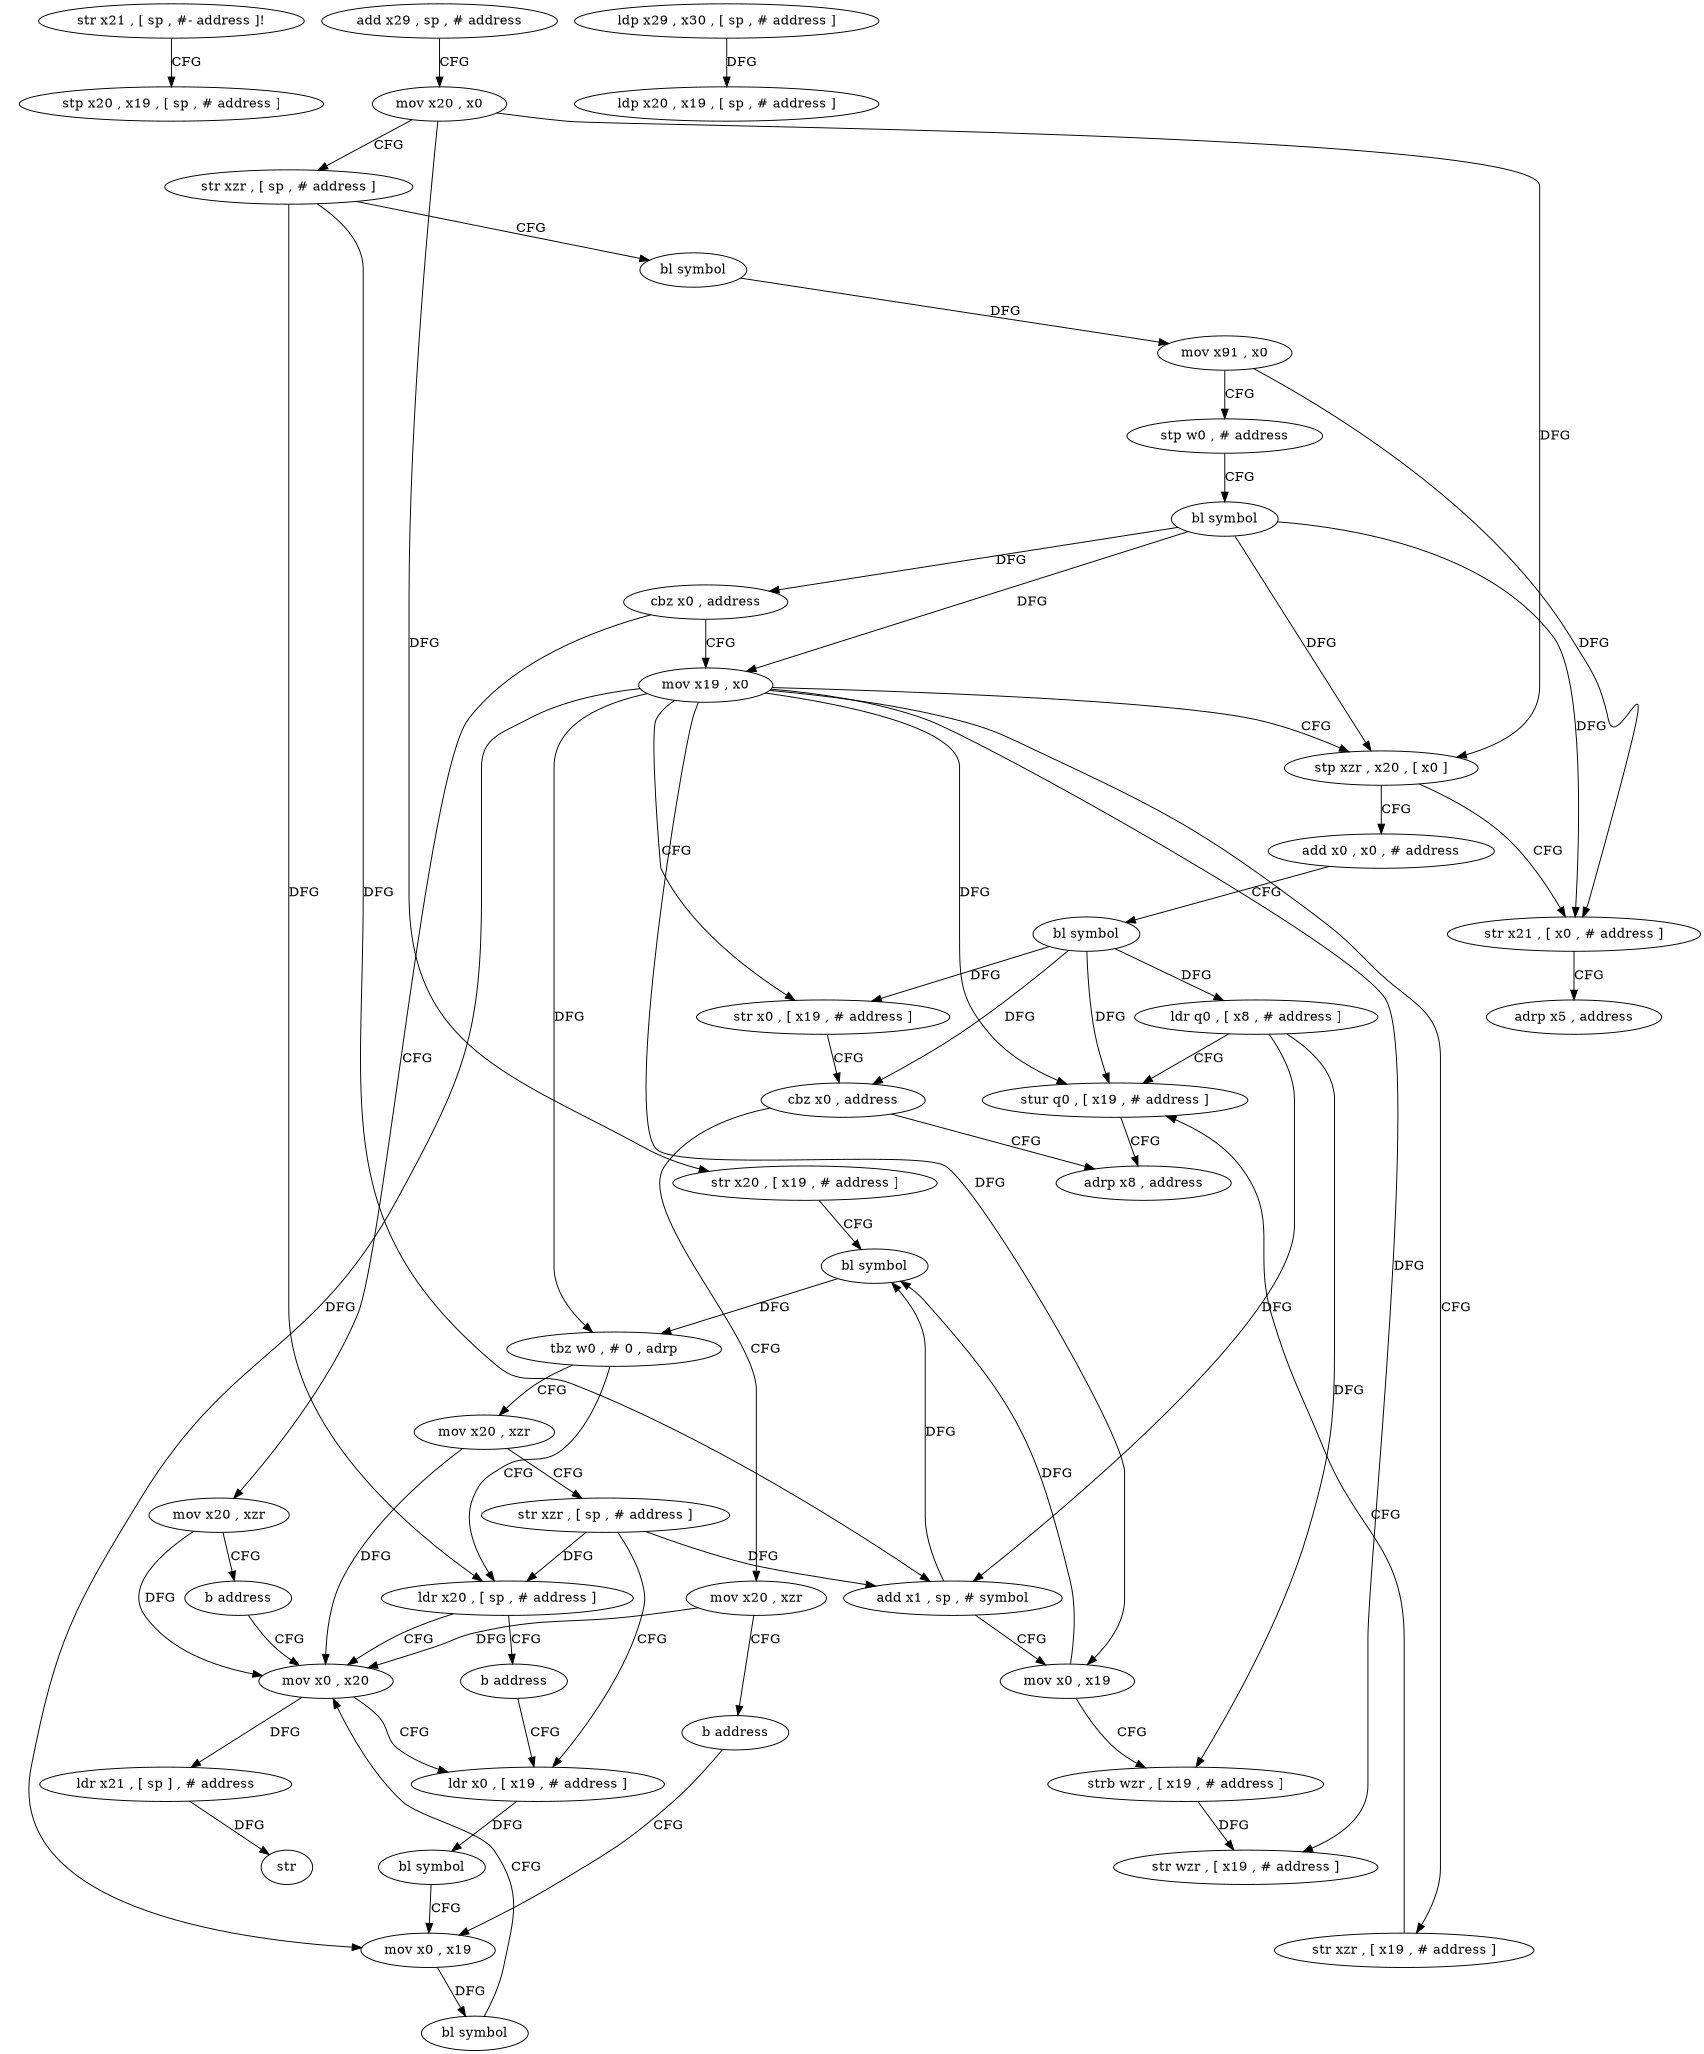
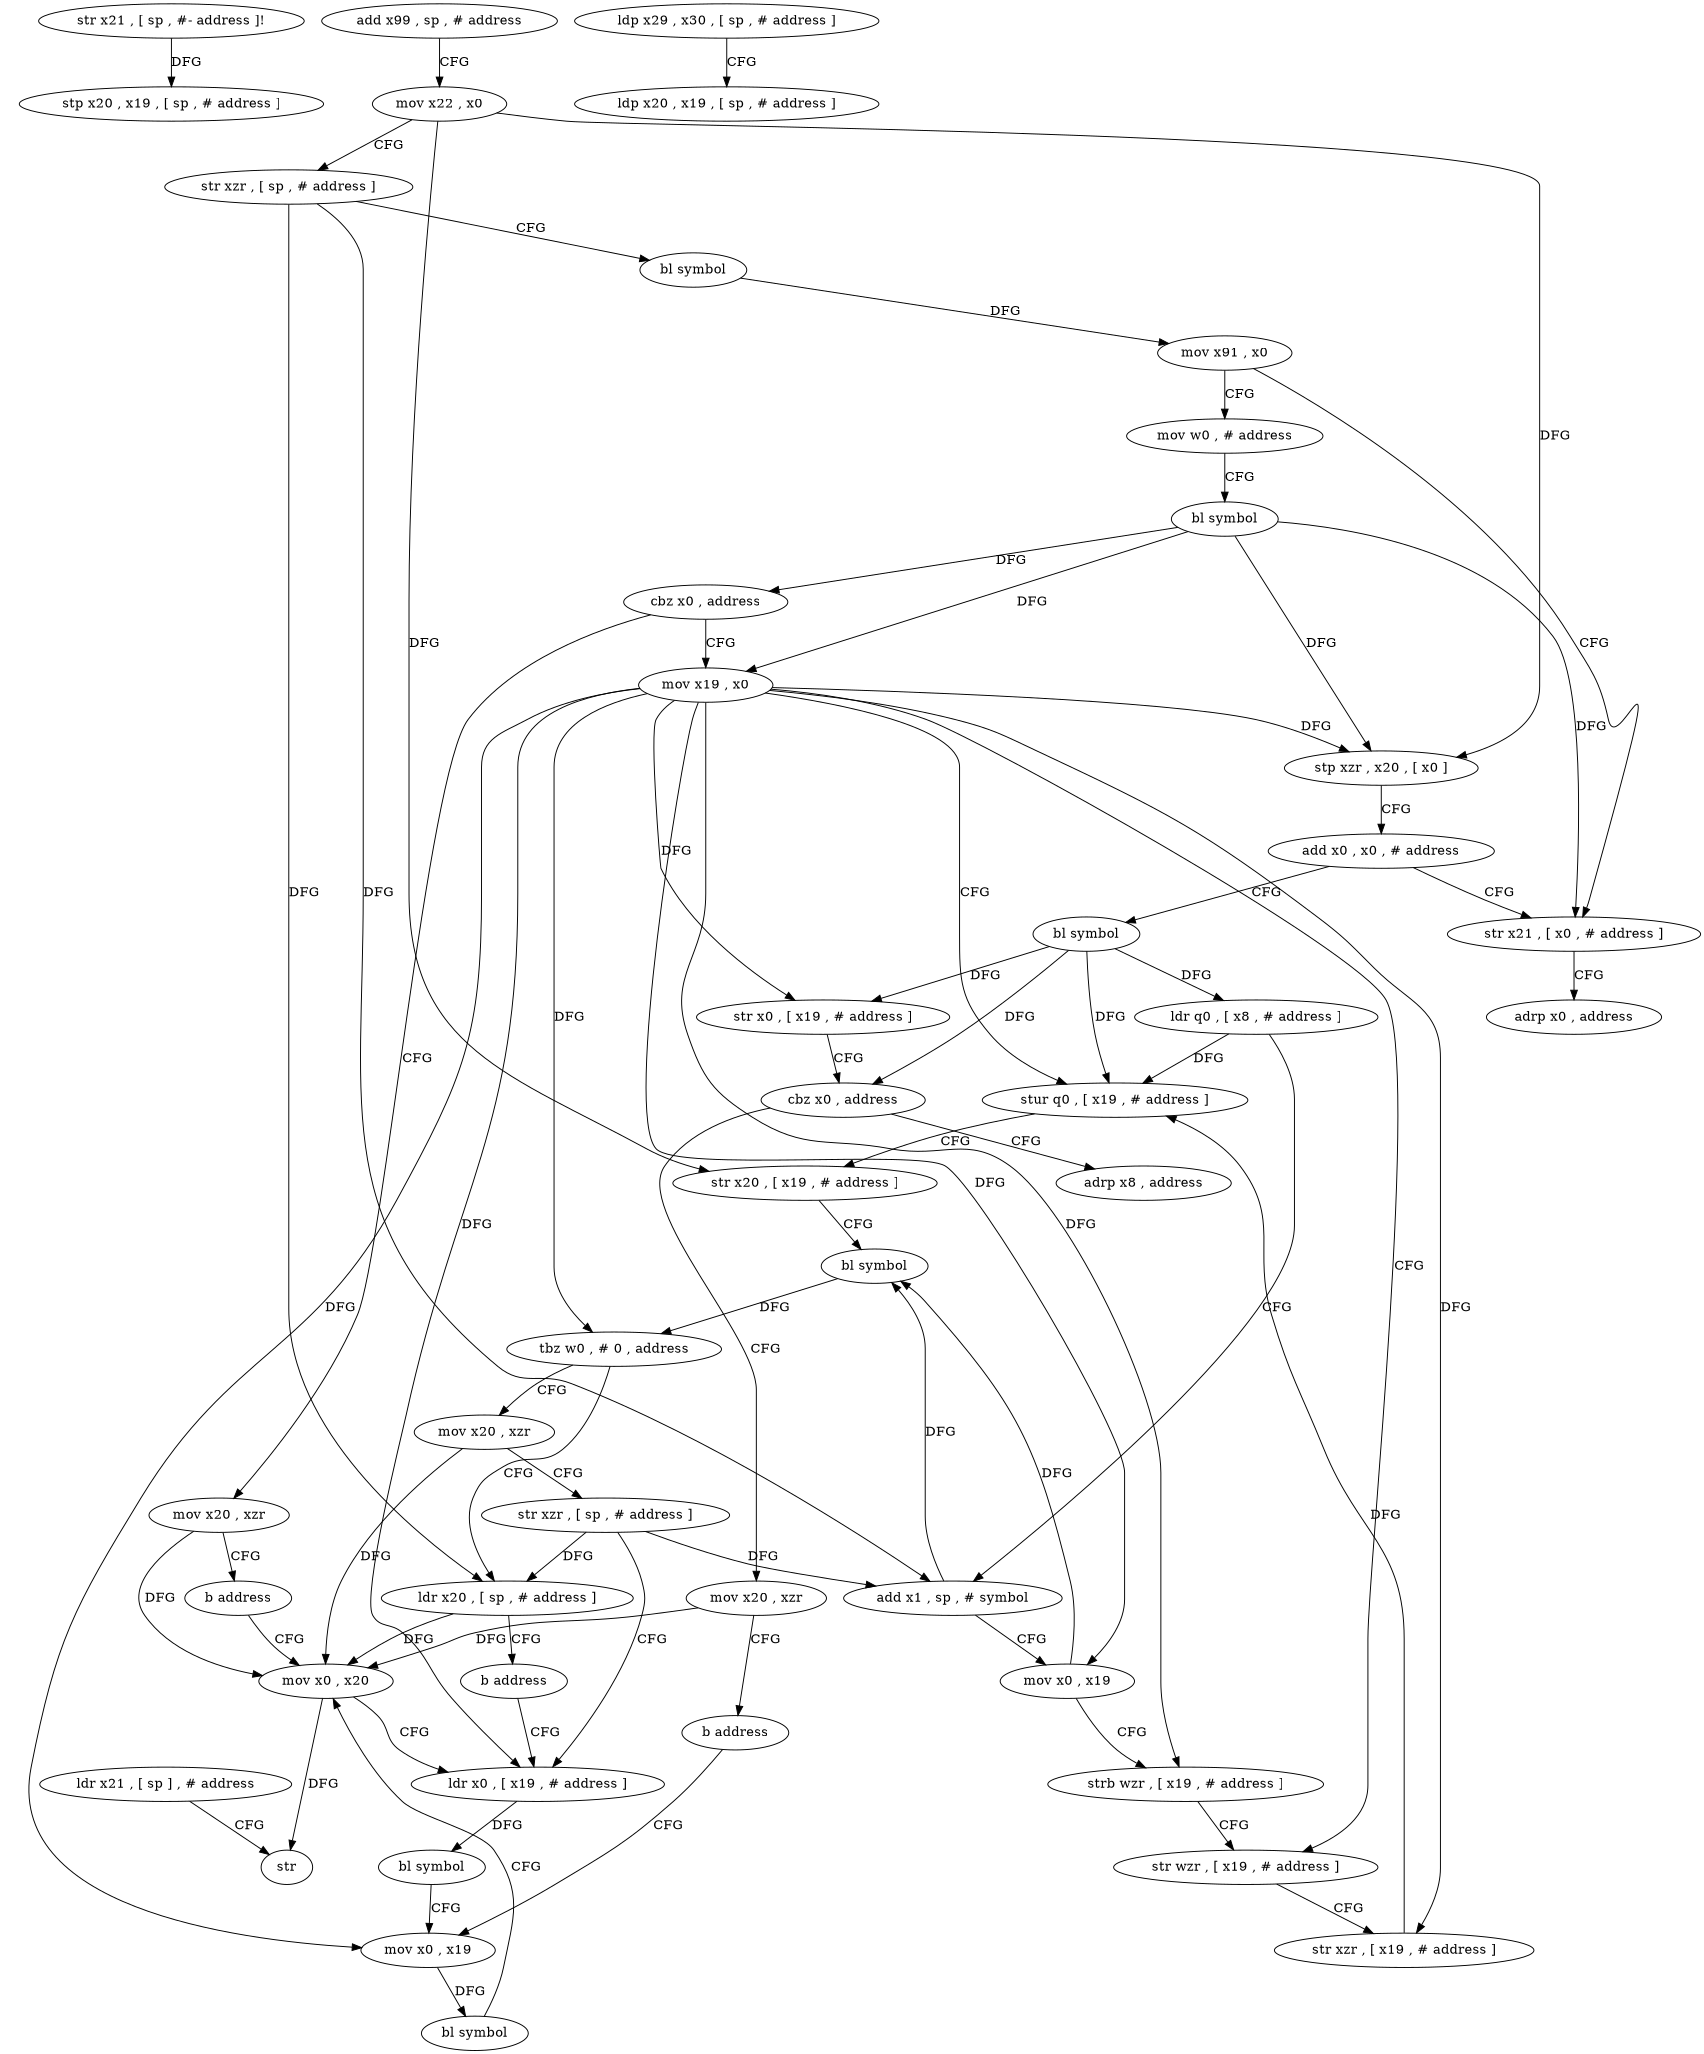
node "add x29 , sp , # address": label "add x29 , sp , # address" -> "add x99 , sp , # address"
edge "str x21 , [ sp , #- address ]!" -> "stp x20 , x19 , [ sp , # address ]": label "CFG" -> "DFG"
edge "ldp x29 , x30 , [ sp , # address ]" -> "ldp x20 , x19 , [ sp , # address ]": label "DFG" -> "CFG"
node "mov x20 , x0": label "mov x20 , x0" -> "mov x22 , x0"
node "stp w0 , # address": label "stp w0 , # address" -> "mov w0 , # address"
edge "mov x91 , x0" -> "str x21 , [ x0 , # address ]": label "DFG" -> "CFG"
edge "mov x19 , x0" -> "stp xzr , x20 , [ x0 ]": label "CFG" -> "DFG"
edge "stp xzr , x20 , [ x0 ]" -> "str x21 , [ x0 , # address ]": now "add x0 , x0 , # address" -> "str x21 , [ x0 , # address ]"
edge "mov x19 , x0" -> "str x0 , [ x19 , # address ]": label "CFG" -> "DFG"
edge "mov x19 , x0" -> "stur q0 , [ x19 , # address ]": label "DFG" -> "CFG"
node "adrp x5 , address": label "adrp x5 , address" -> "adrp x0 , address"
edge "ldr q0 , [ x8 , # address ]" -> "stur q0 , [ x19 , # address ]": label "CFG" -> "DFG"
edge "stur q0 , [ x19 , # address ]" -> "adrp x8 , address": now "stur q0 , [ x19 , # address ]" -> "str x20 , [ x19 , # address ]"
edge "mov x19 , x0" -> "ldr x0 , [ x19 , # address ]": added, label "DFG"
edge "mov x19 , x0" -> "str wzr , [ x19 , # address ]": label "DFG" -> "CFG"
edge "ldr q0 , [ x8 , # address ]" -> "add x1 , sp , # symbol": label "DFG" -> "CFG"
edge "mov x19 , x0" -> "str xzr , [ x19 , # address ]": label "CFG" -> "DFG"
node "tbz w0 , # 0 , adrp": label "tbz w0 , # 0 , adrp" -> "tbz w0 , # 0 , address"
edge "ldr q0 , [ x8 , # address ]" -> "strb wzr , [ x19 , # address ]": now "mov x19 , x0" -> "strb wzr , [ x19 , # address ]"
edge "str xzr , [ x19 , # address ]" -> "stur q0 , [ x19 , # address ]": label "CFG" -> "DFG"
edge "ldr x20 , [ sp , # address ]" -> "mov x0 , x20": label "CFG" -> "DFG"
edge "mov x0 , x20" -> "ldr x21 , [ sp ] , # address": now "mov x0 , x20" -> "str"
edge "ldr x21 , [ sp ] , # address" -> "str": label "DFG" -> "CFG"
edge "strb wzr , [ x19 , # address ]" -> "str wzr , [ x19 , # address ]": label "DFG" -> "CFG"
edge "str wzr , [ x19 , # address ]" -> "str xzr , [ x19 , # address ]": added, label "CFG"
